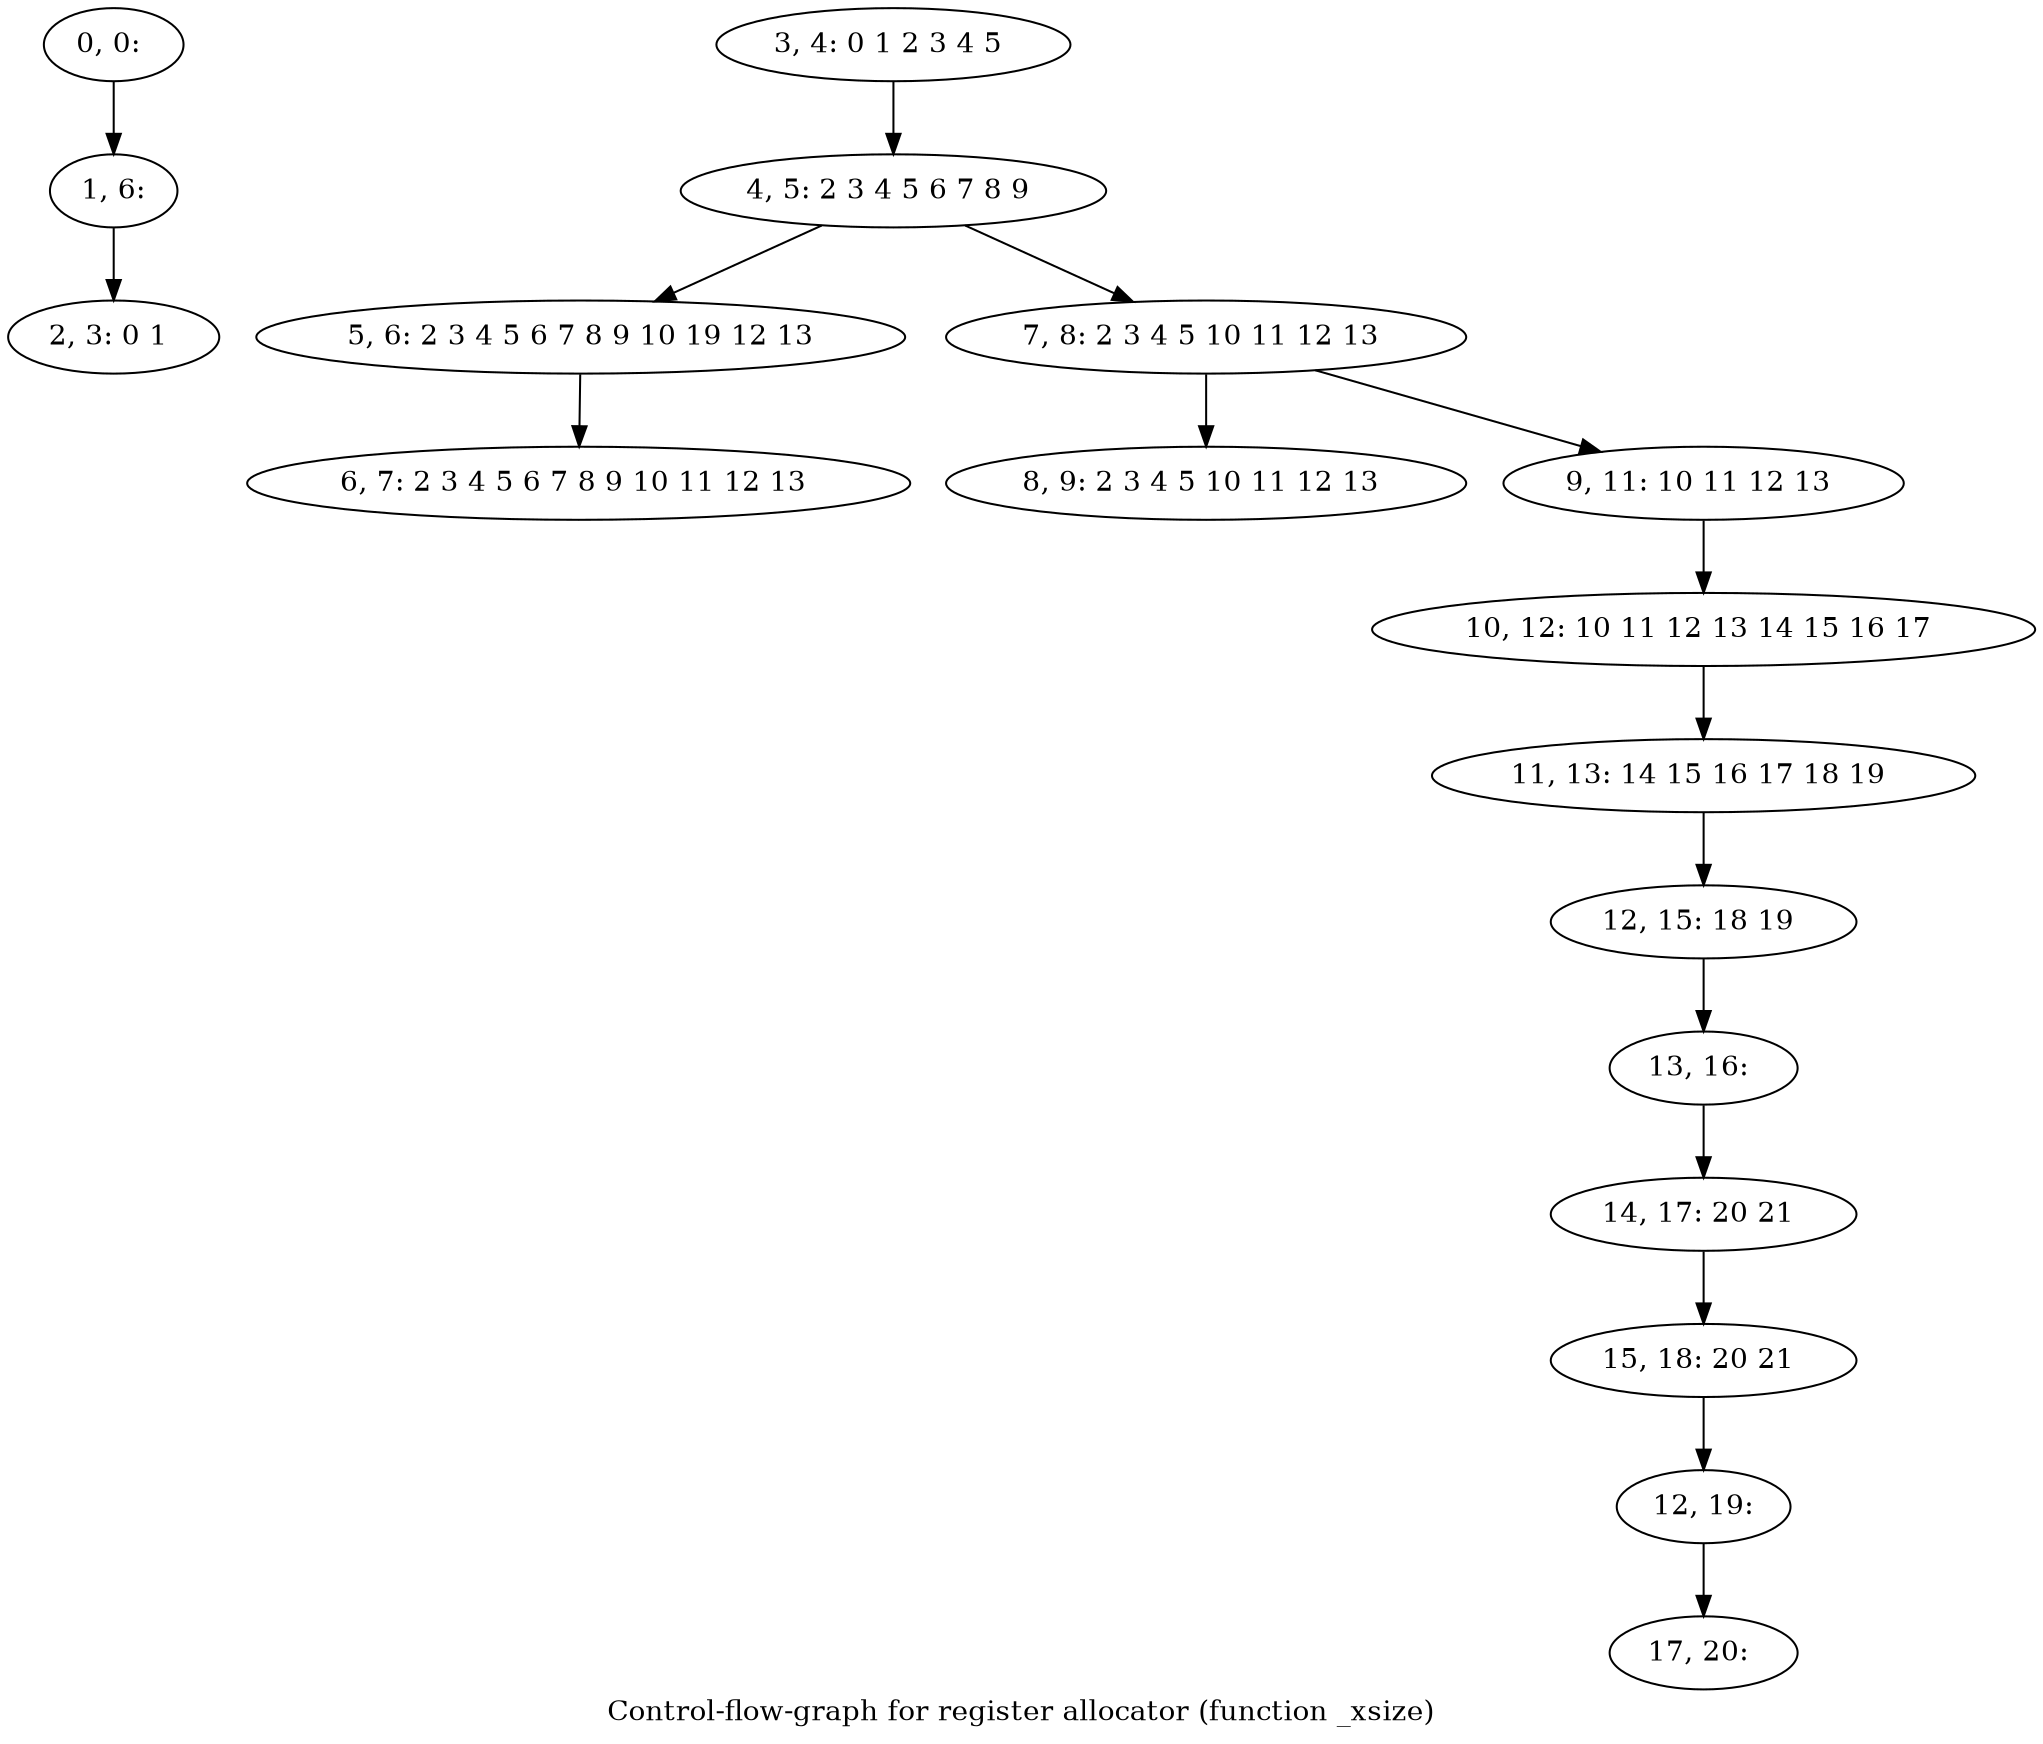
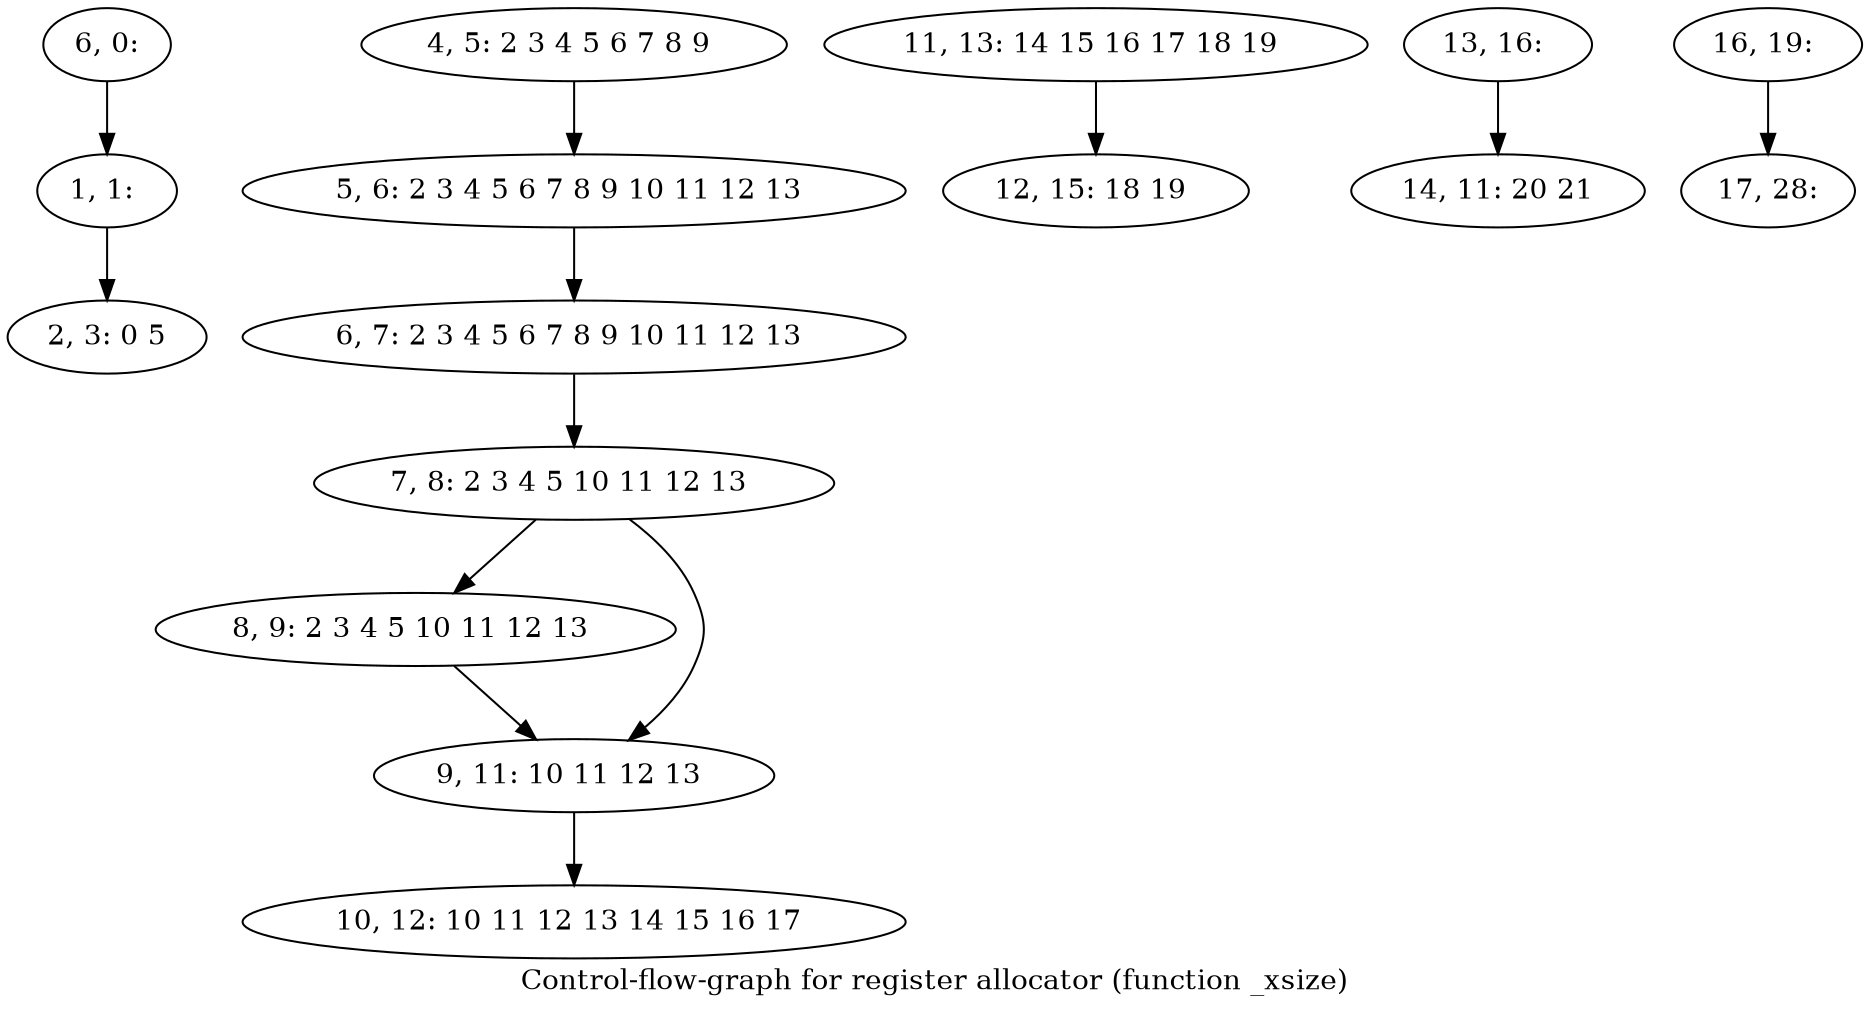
node "0, 0:": label "0, 0:" -> "6, 0:"
node "3, 4: 0 1 2 3 4 5": removed
node "1, 6:": label "1, 6:" -> "1, 1:"
edge "4, 5: 2 3 4 5 6 7 8 9" -> "7, 8: 2 3 4 5 10 11 12 13": now "6, 7: 2 3 4 5 6 7 8 9 10 11 12 13" -> "7, 8: 2 3 4 5 10 11 12 13"
node "2, 3: 0 1": label "2, 3: 0 1" -> "2, 3: 0 5"
node "5, 6: 2 3 4 5 6 7 8 9 10 19 12 13": label "5, 6: 2 3 4 5 6 7 8 9 10 19 12 13" -> "5, 6: 2 3 4 5 6 7 8 9 10 11 12 13"
edge "10, 12: 10 11 12 13 14 15 16 17" -> "11, 13: 14 15 16 17 18 19": removed
edge "8, 9: 2 3 4 5 10 11 12 13" -> "9, 11: 10 11 12 13": added
edge "12, 15: 18 19" -> "13, 16:": removed
node "14, 17: 20 21": label "14, 17: 20 21" -> "14, 11: 20 21"
node "15, 18: 20 21": removed
node "12, 19:": label "12, 19:" -> "16, 19:"
node "17, 20:": label "17, 20:" -> "17, 28:"
